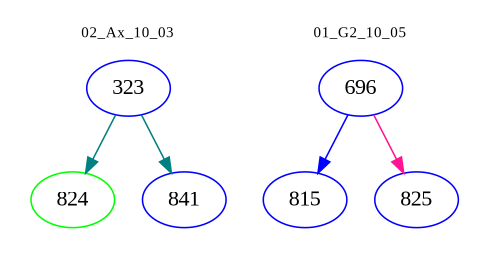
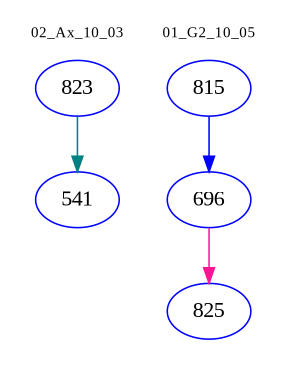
node "323": label "323" -> "823"
edge "696" -> "815": reversed
node "824": removed
node "841": label "841" -> "541"
